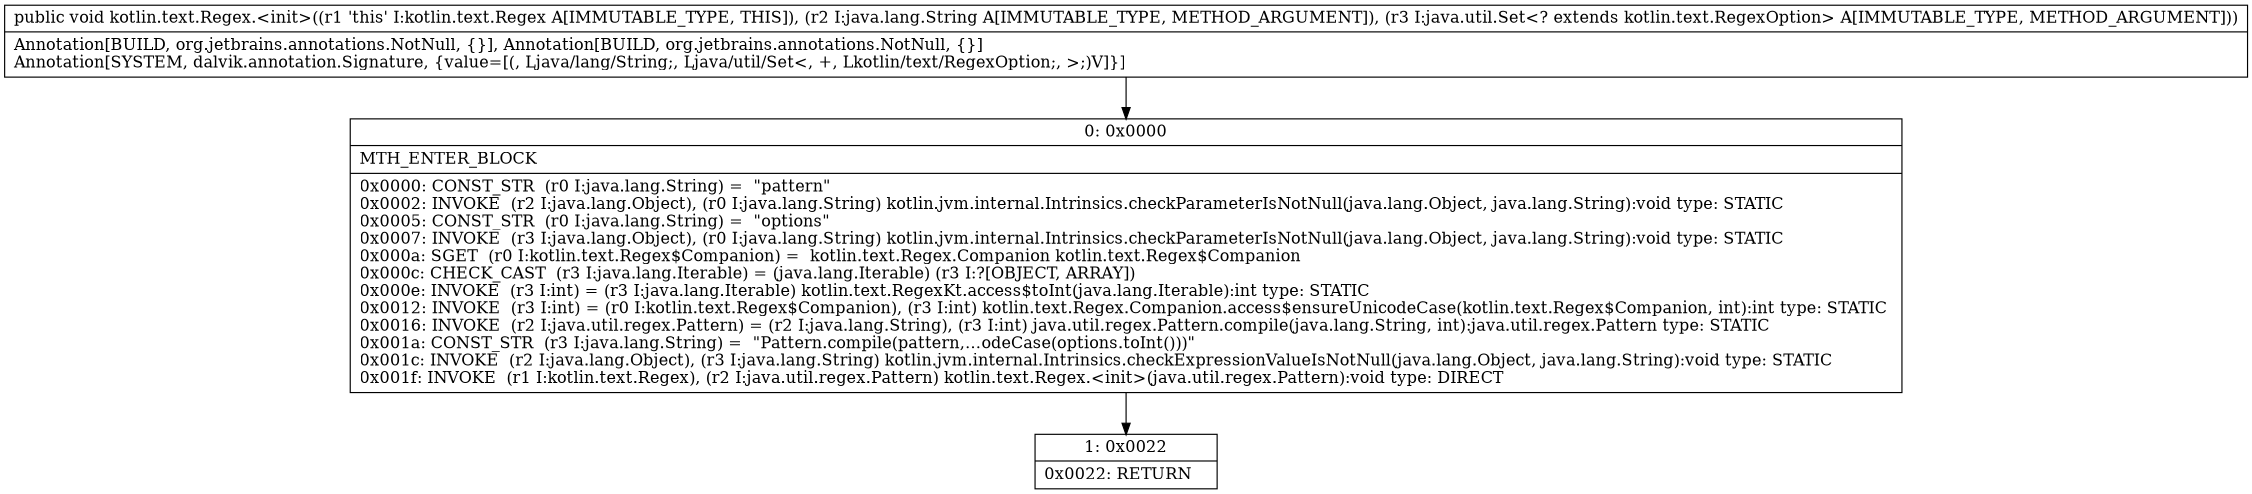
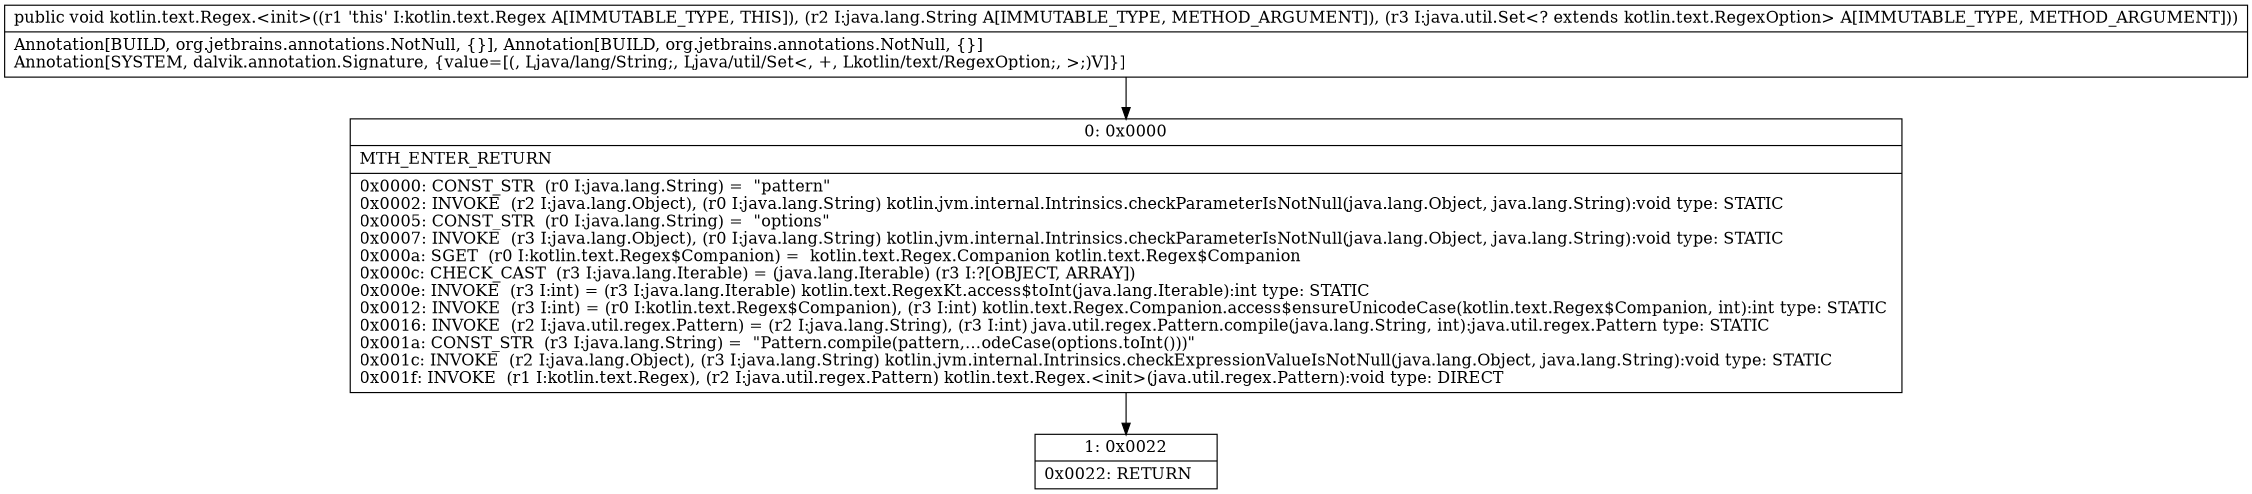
node "0: 0x0000": text "MTH_ENTER_BLOCK" -> "MTH_ENTER_RETURN"
